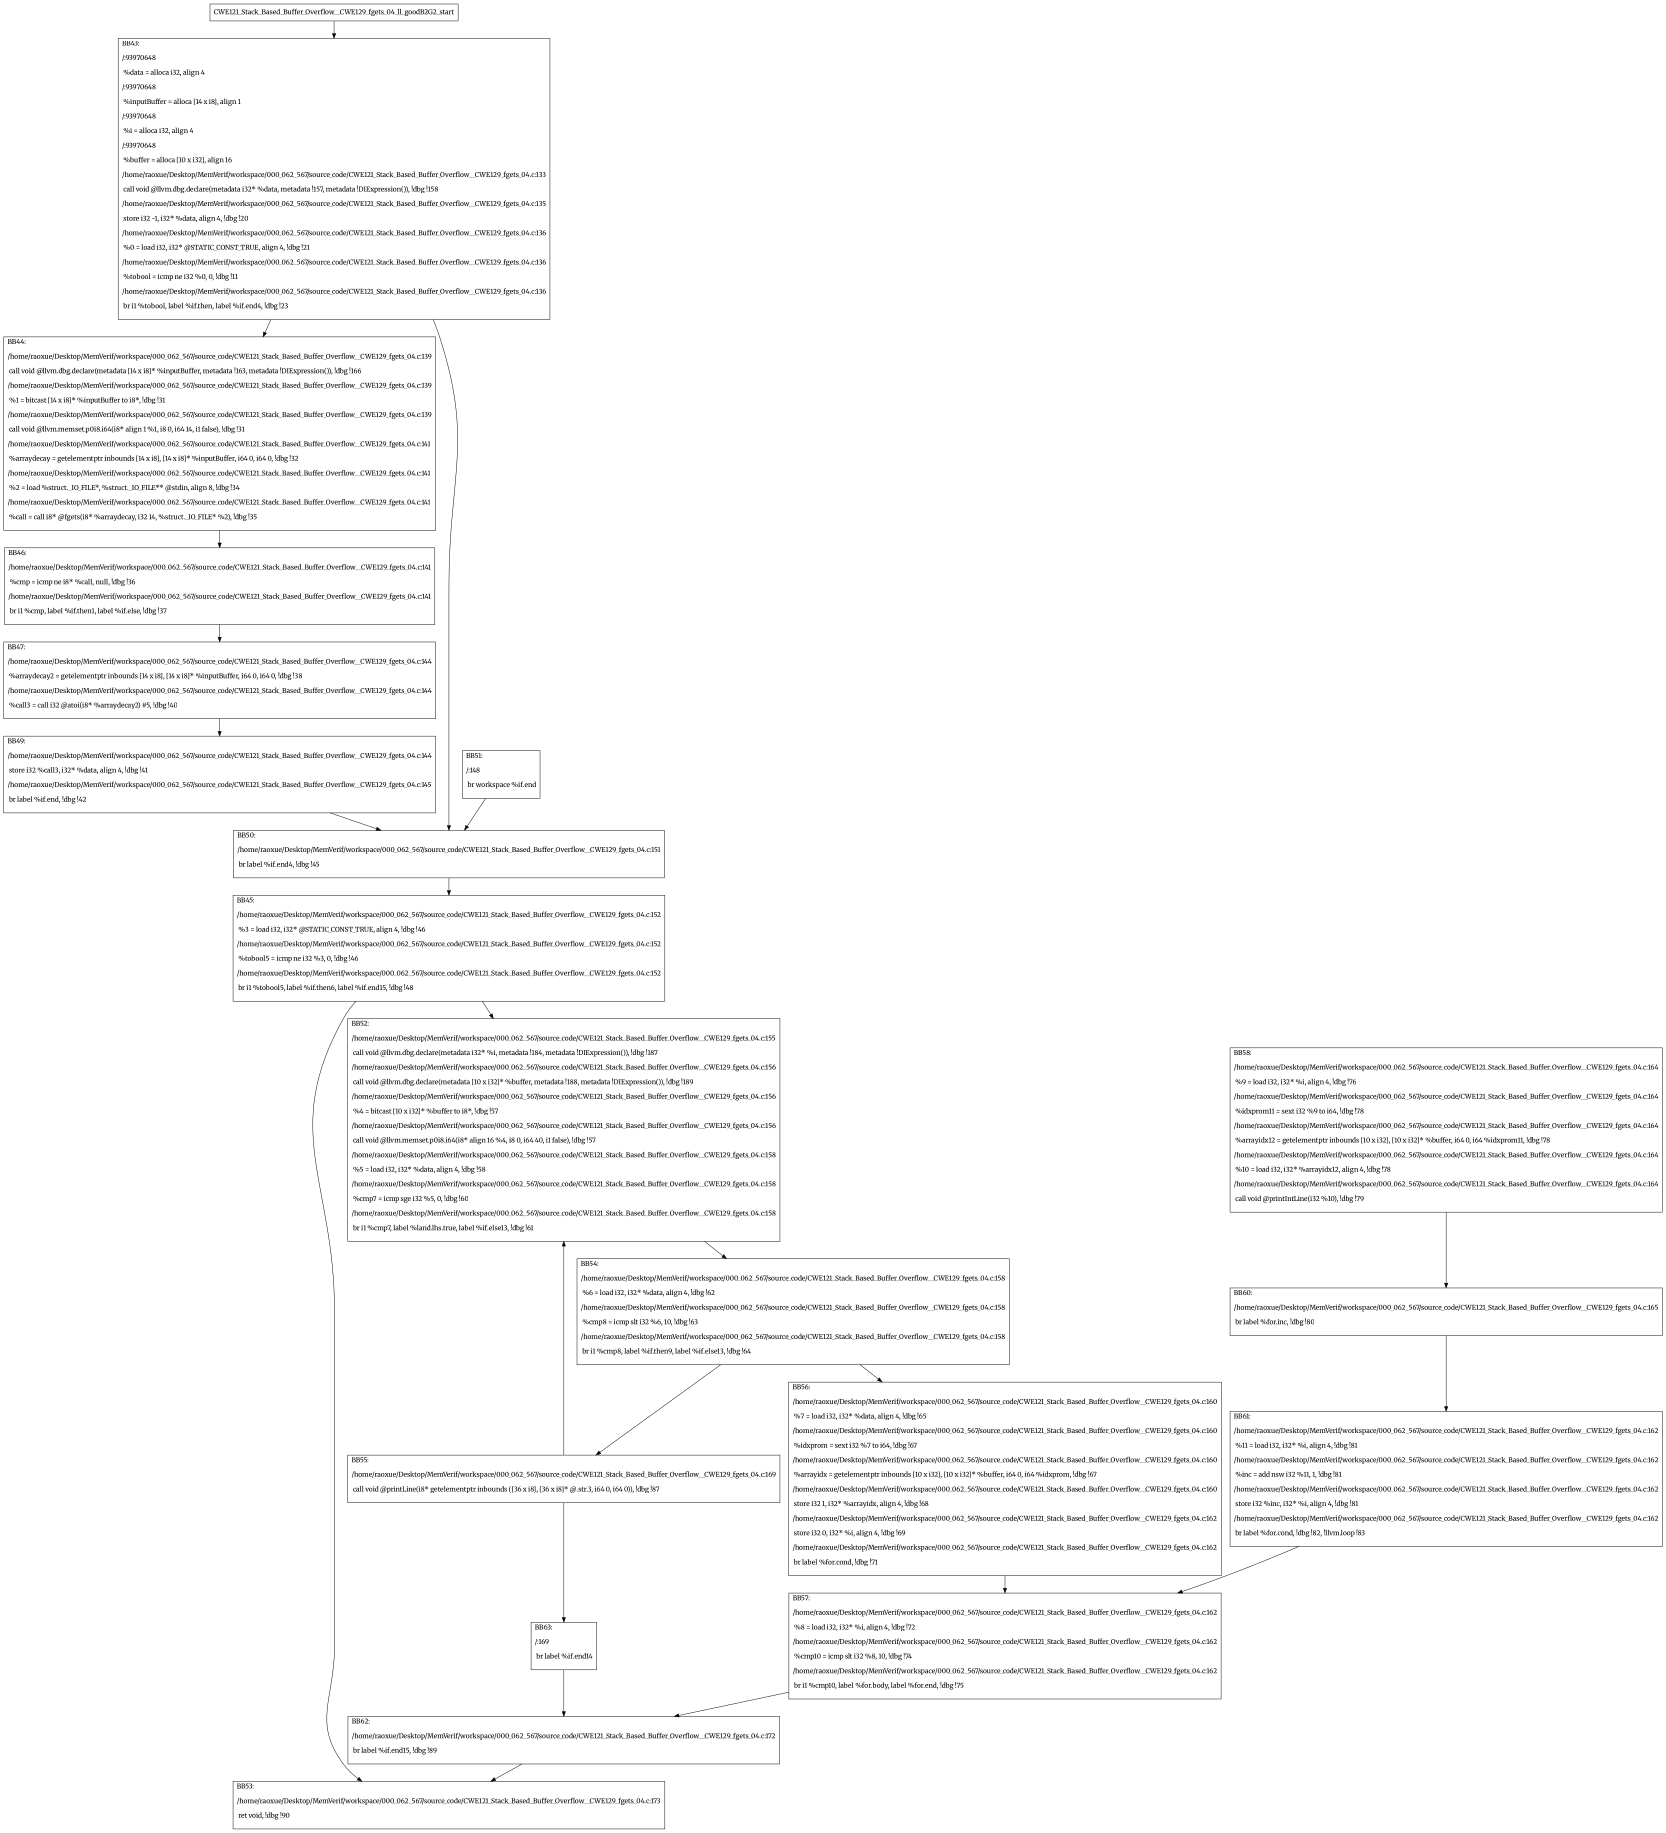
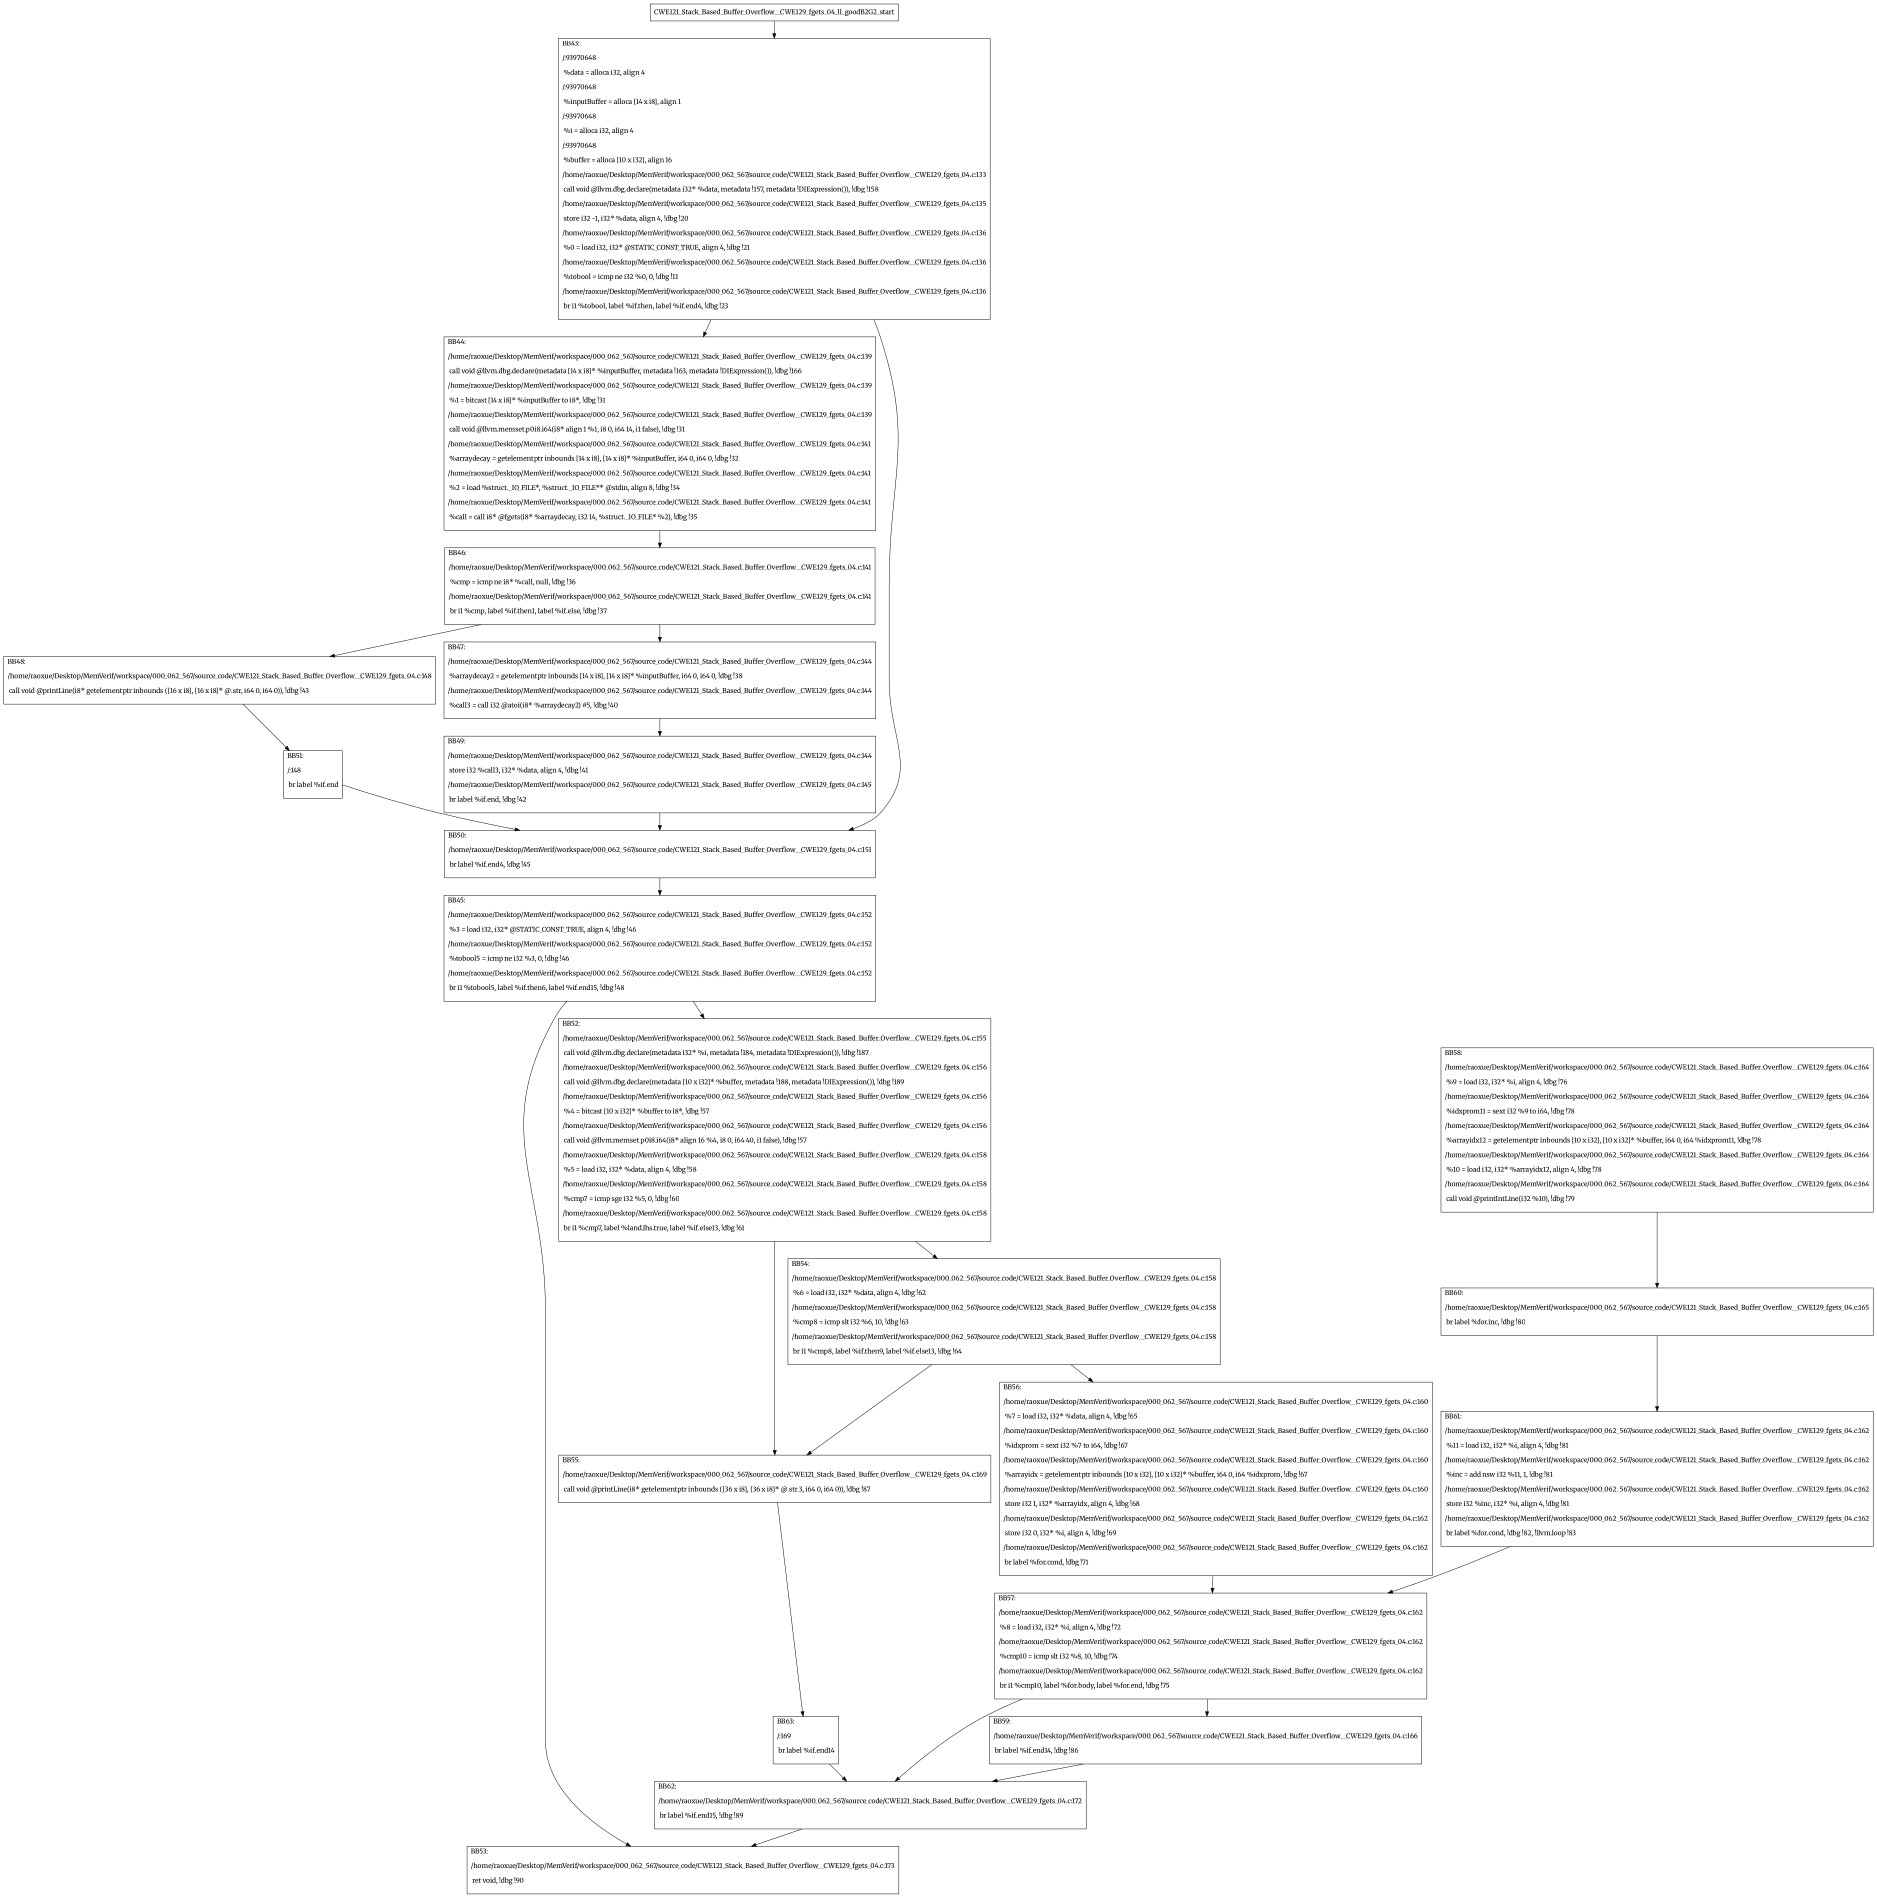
node "BB48:": added
node "BB51:": text "br workspace %if.end" -> "br label %if.end"
edge "BB55:" -> "BB52:": reversed
node "BB59:": added
